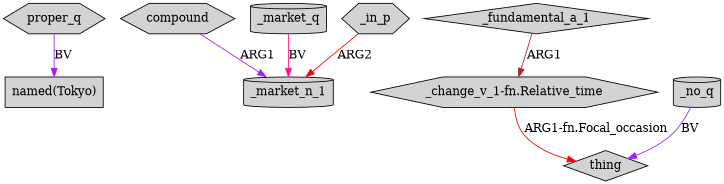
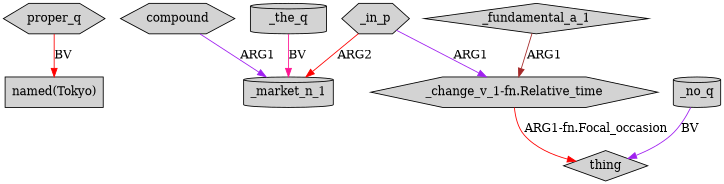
node "_market_q": label "_market_q" -> "_the_q"
edge "proper_q" -> "named(Tokyo)": color purple -> red
edge "_in_p" -> "_change_v_1-fn.Relative_time": added, label "ARG1"
